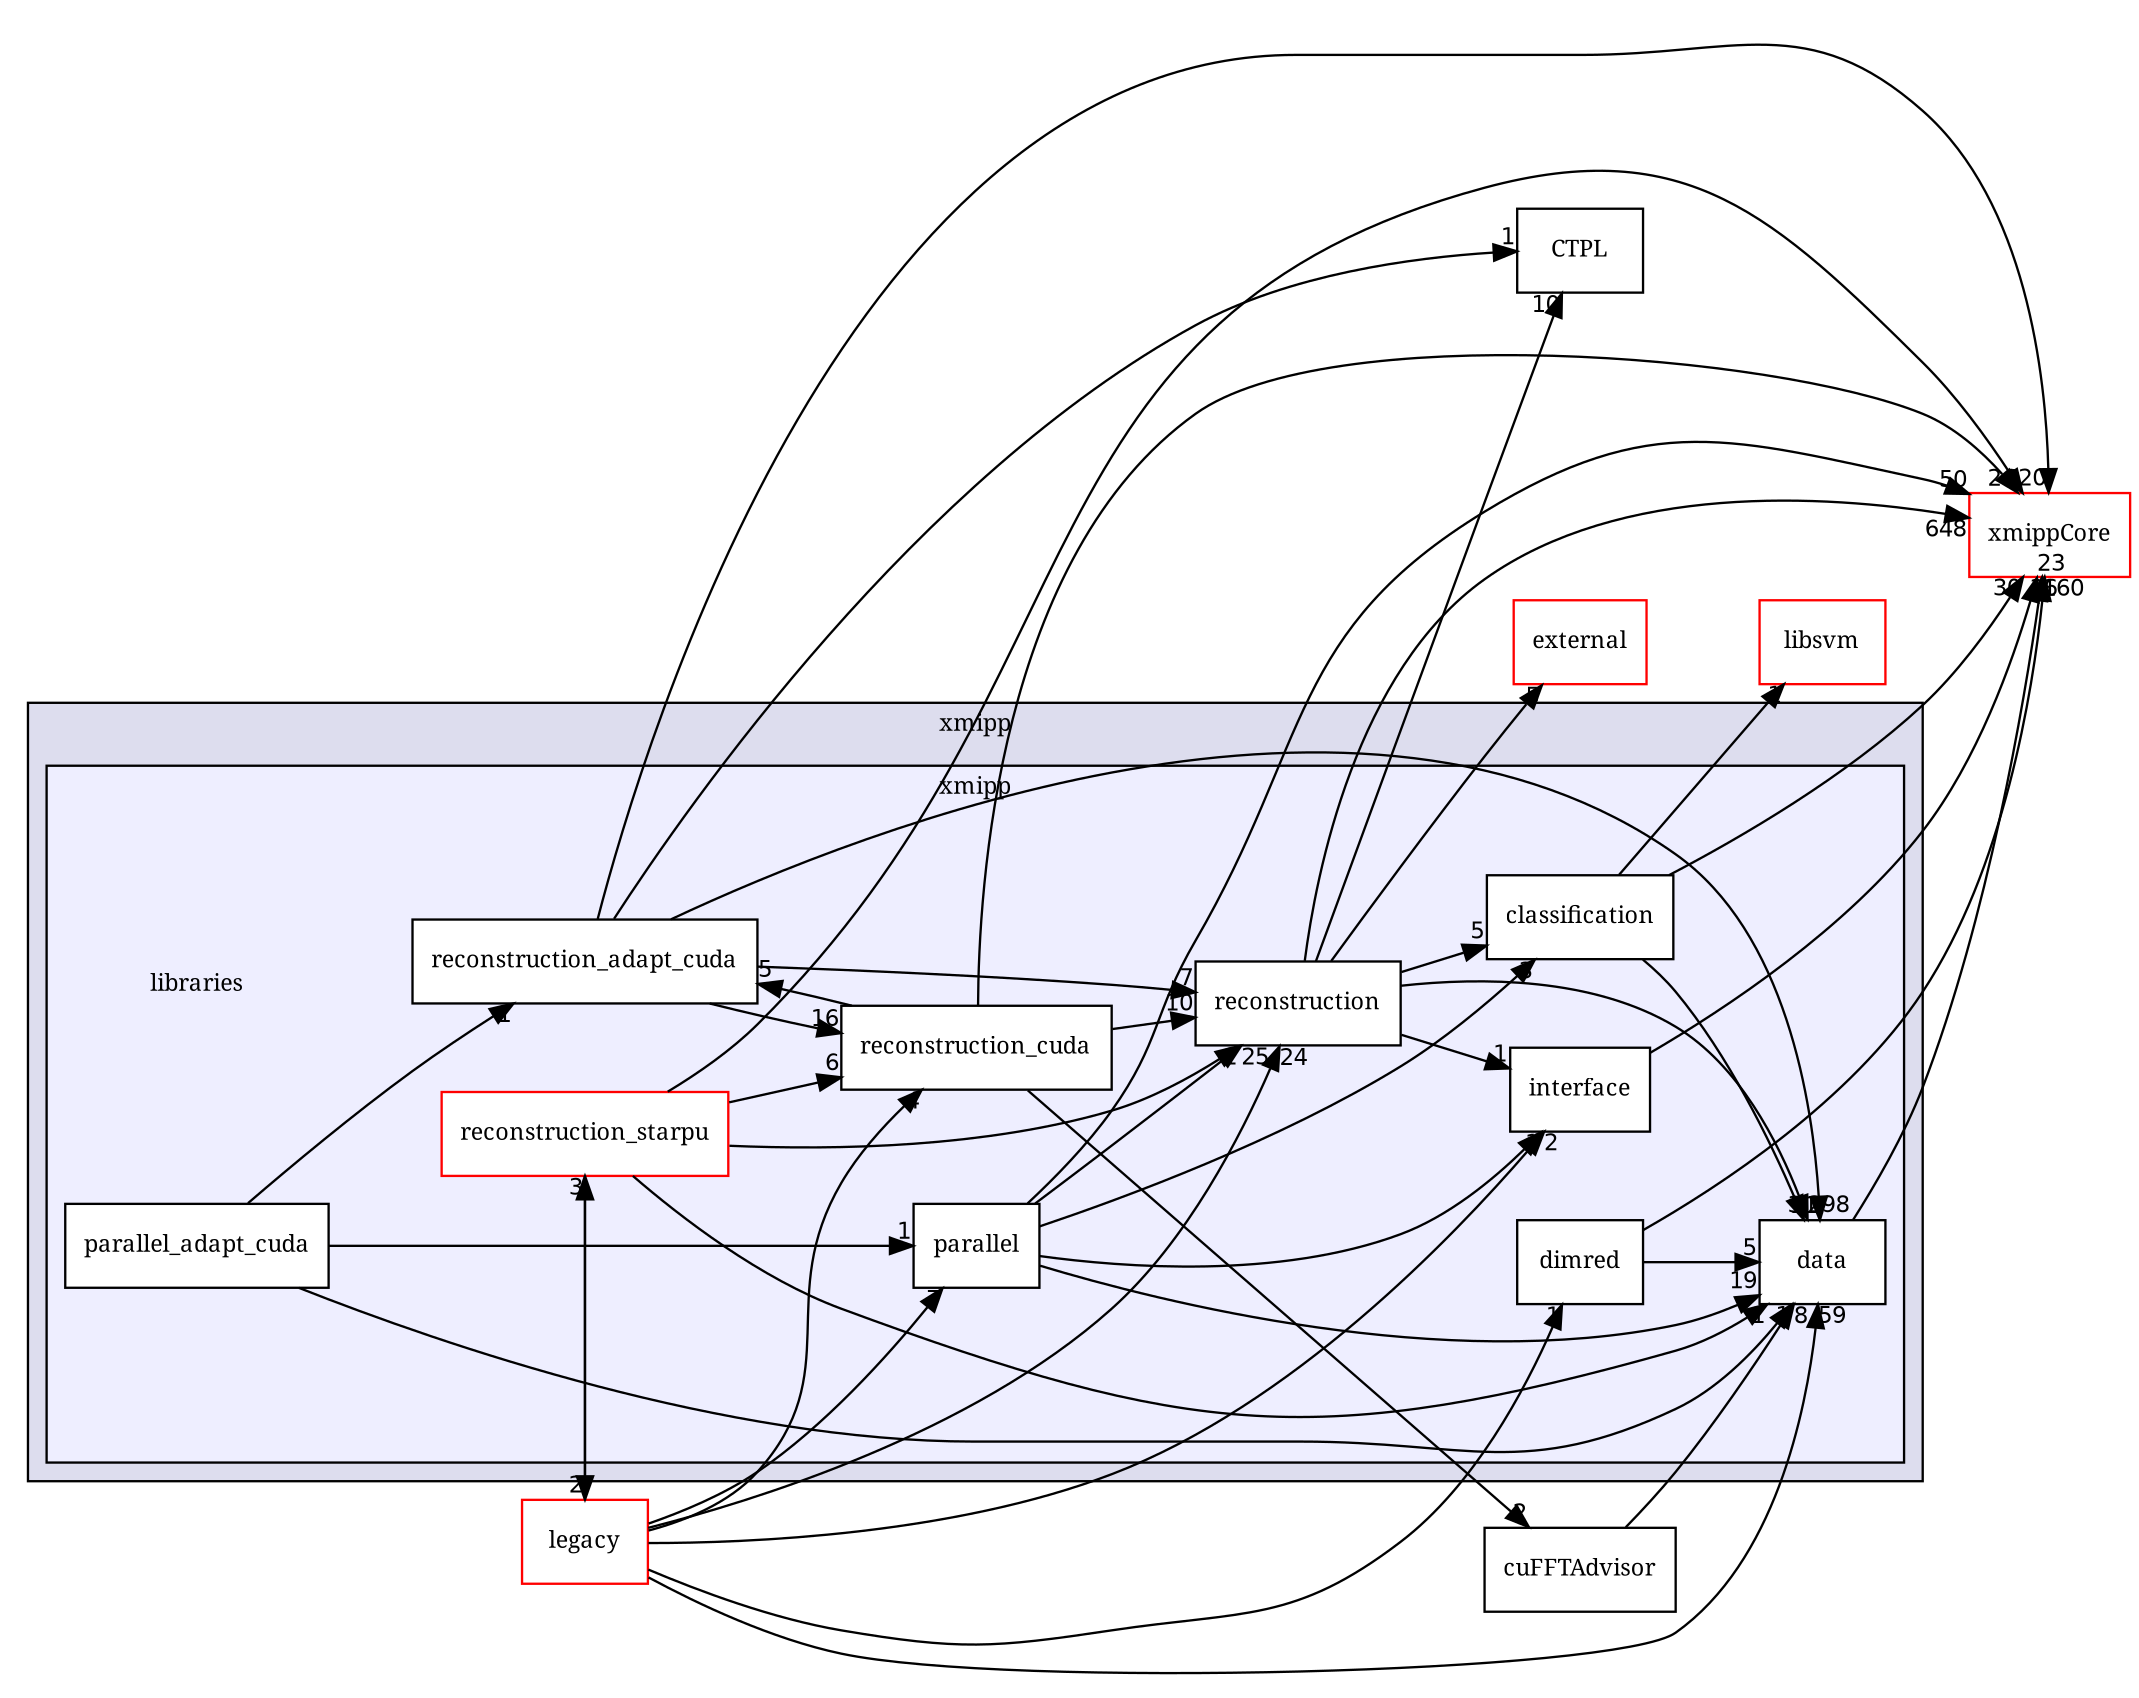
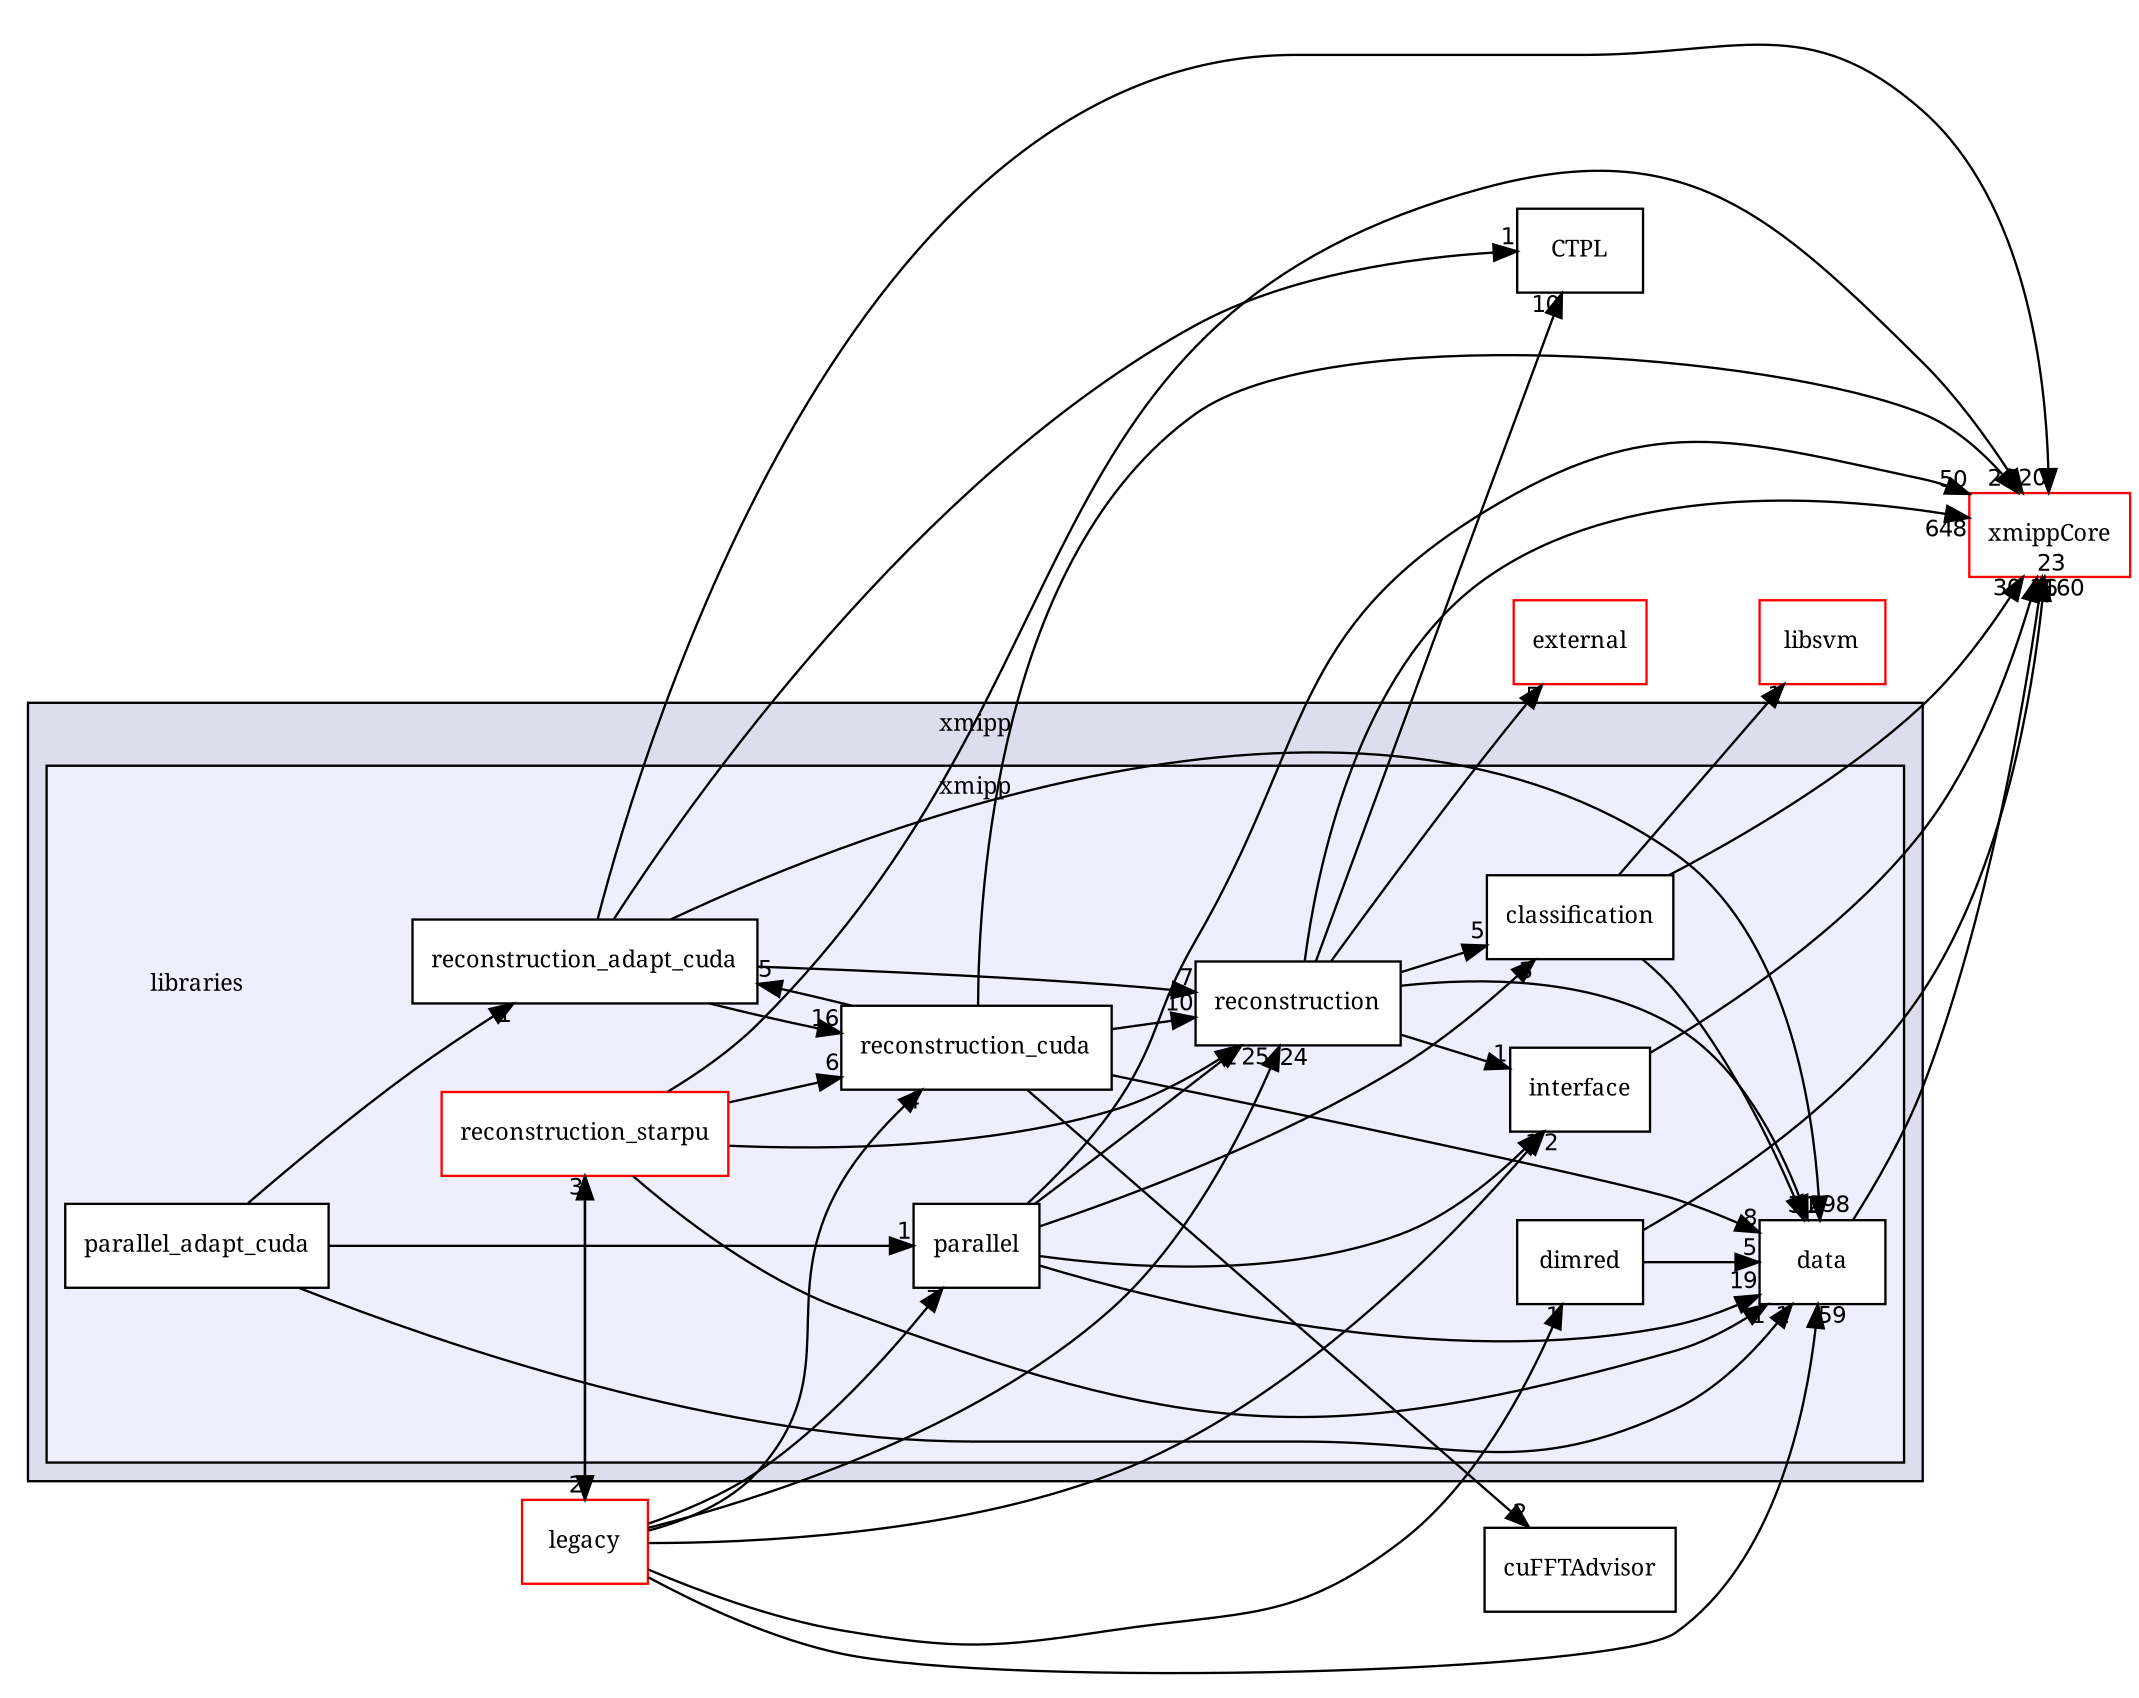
edge "cuFFTAdvisor" -> "data": now "reconstruction_cuda" -> "data"
